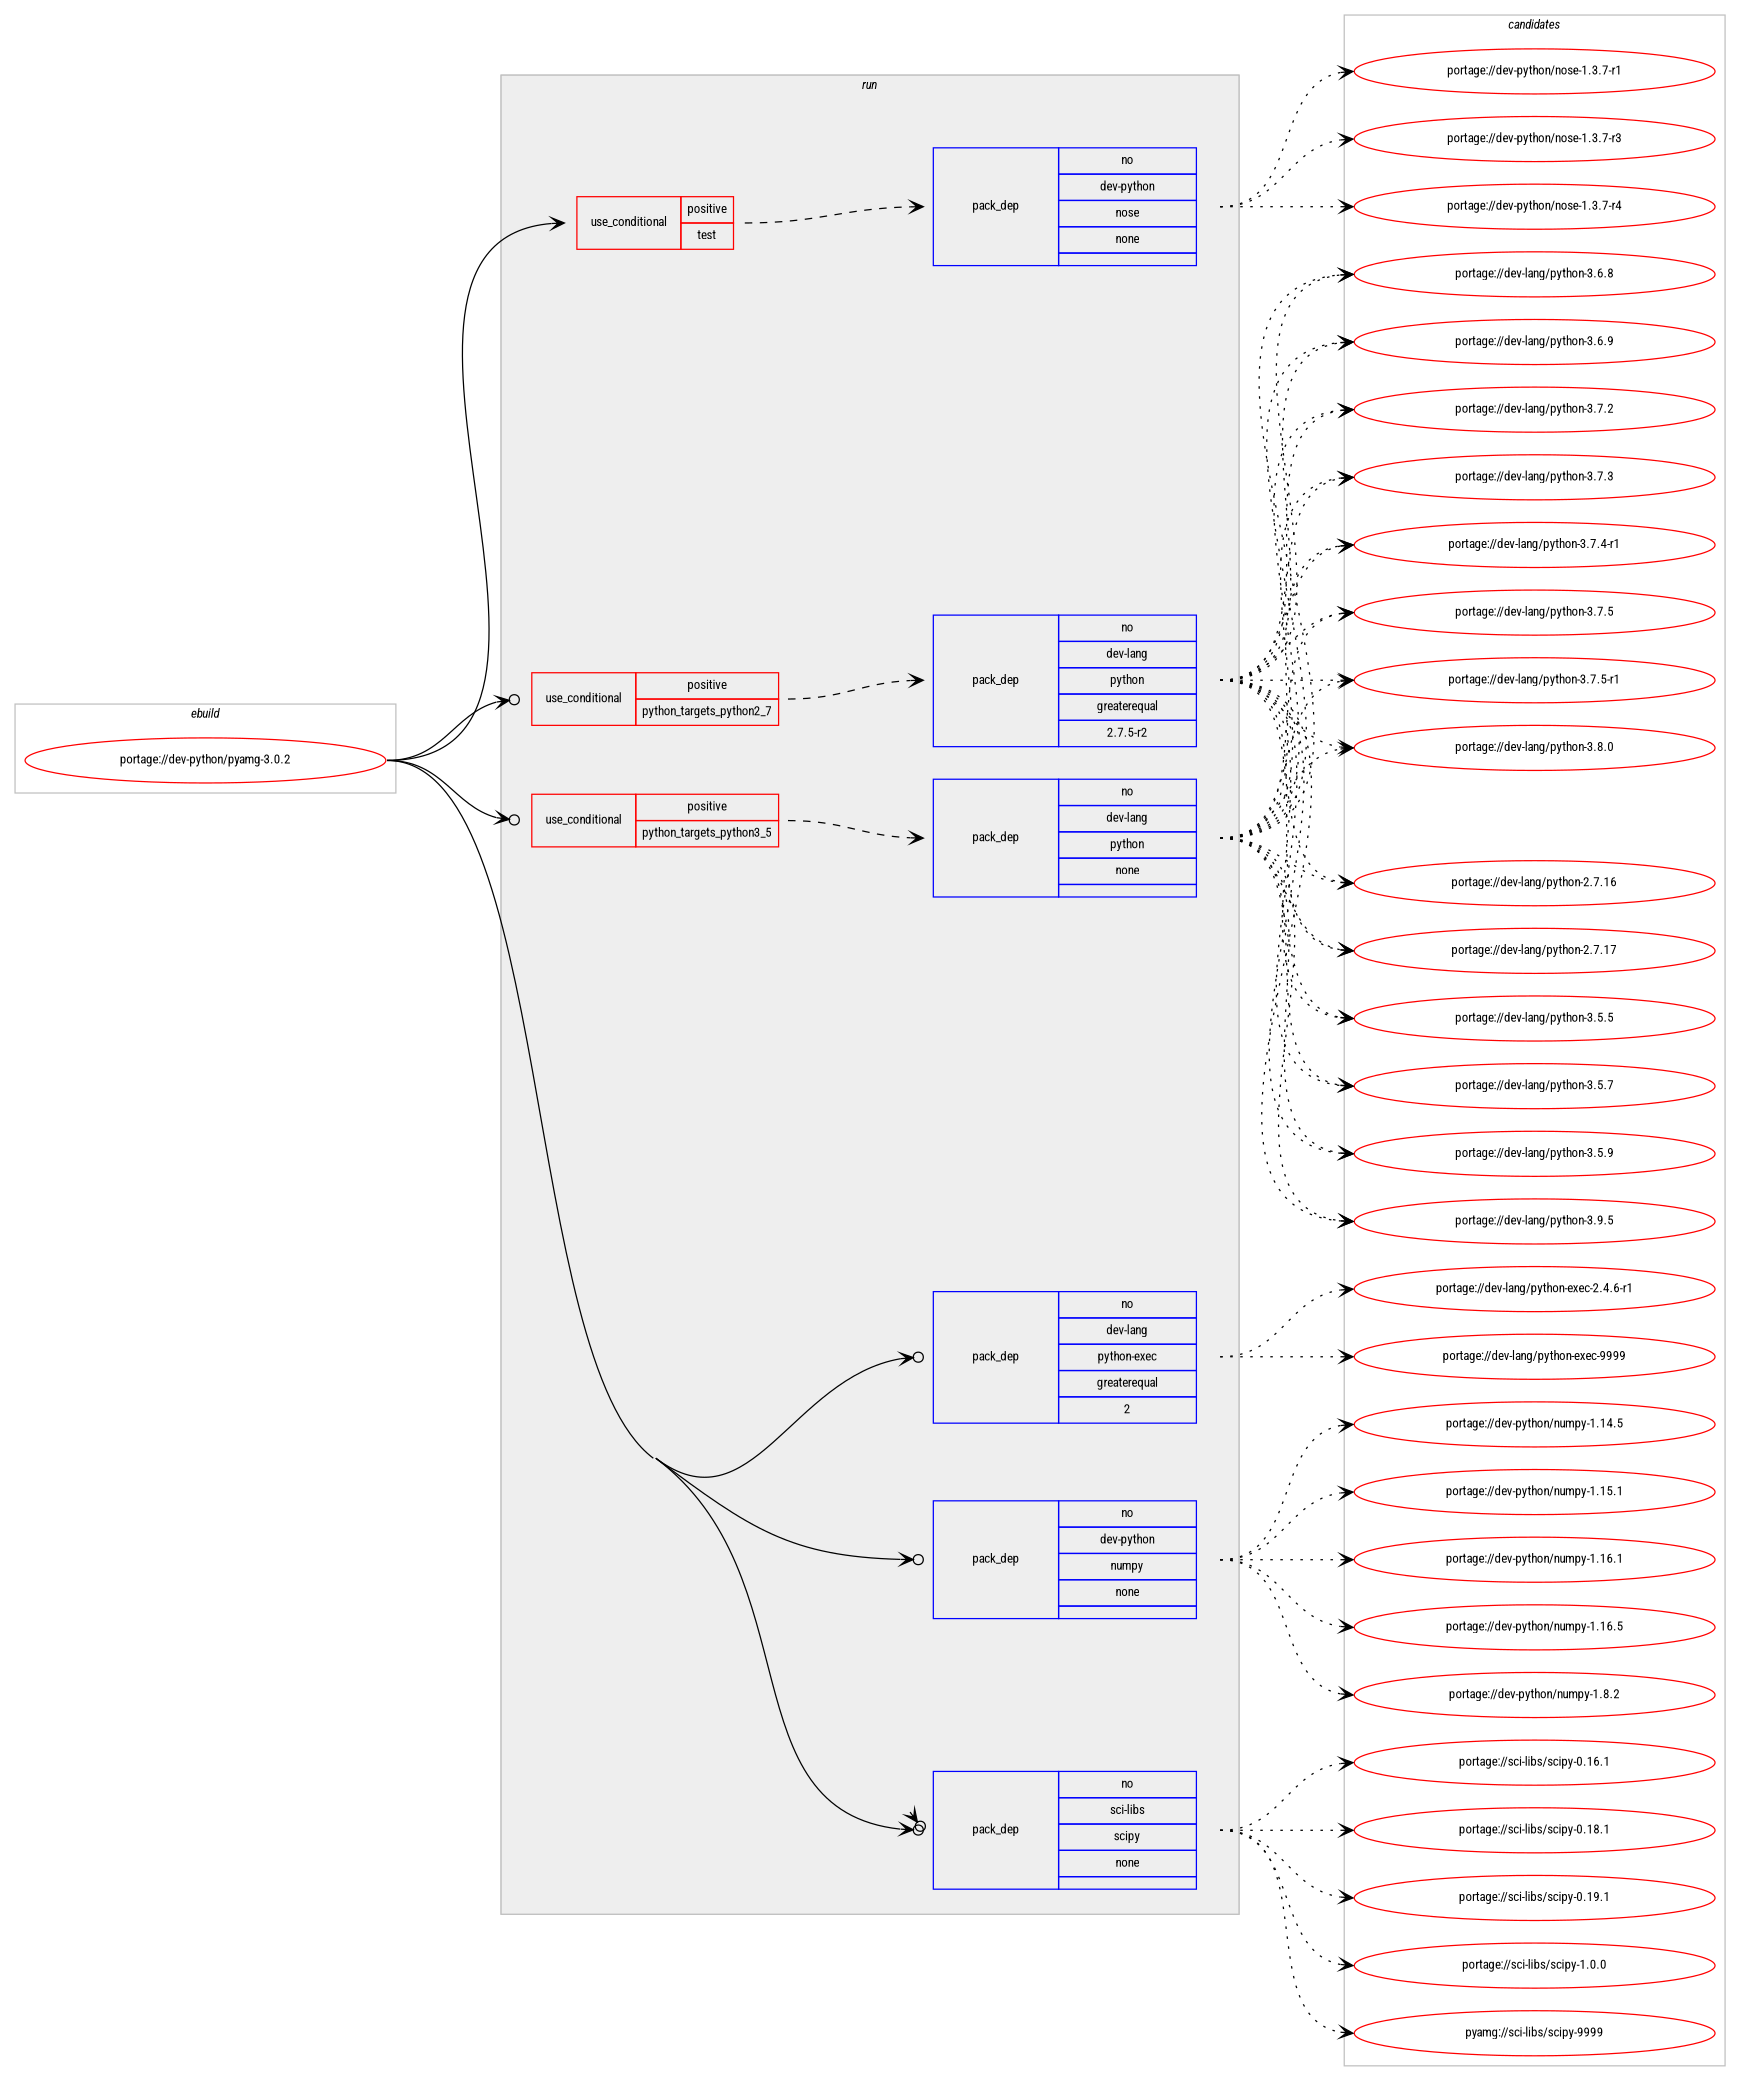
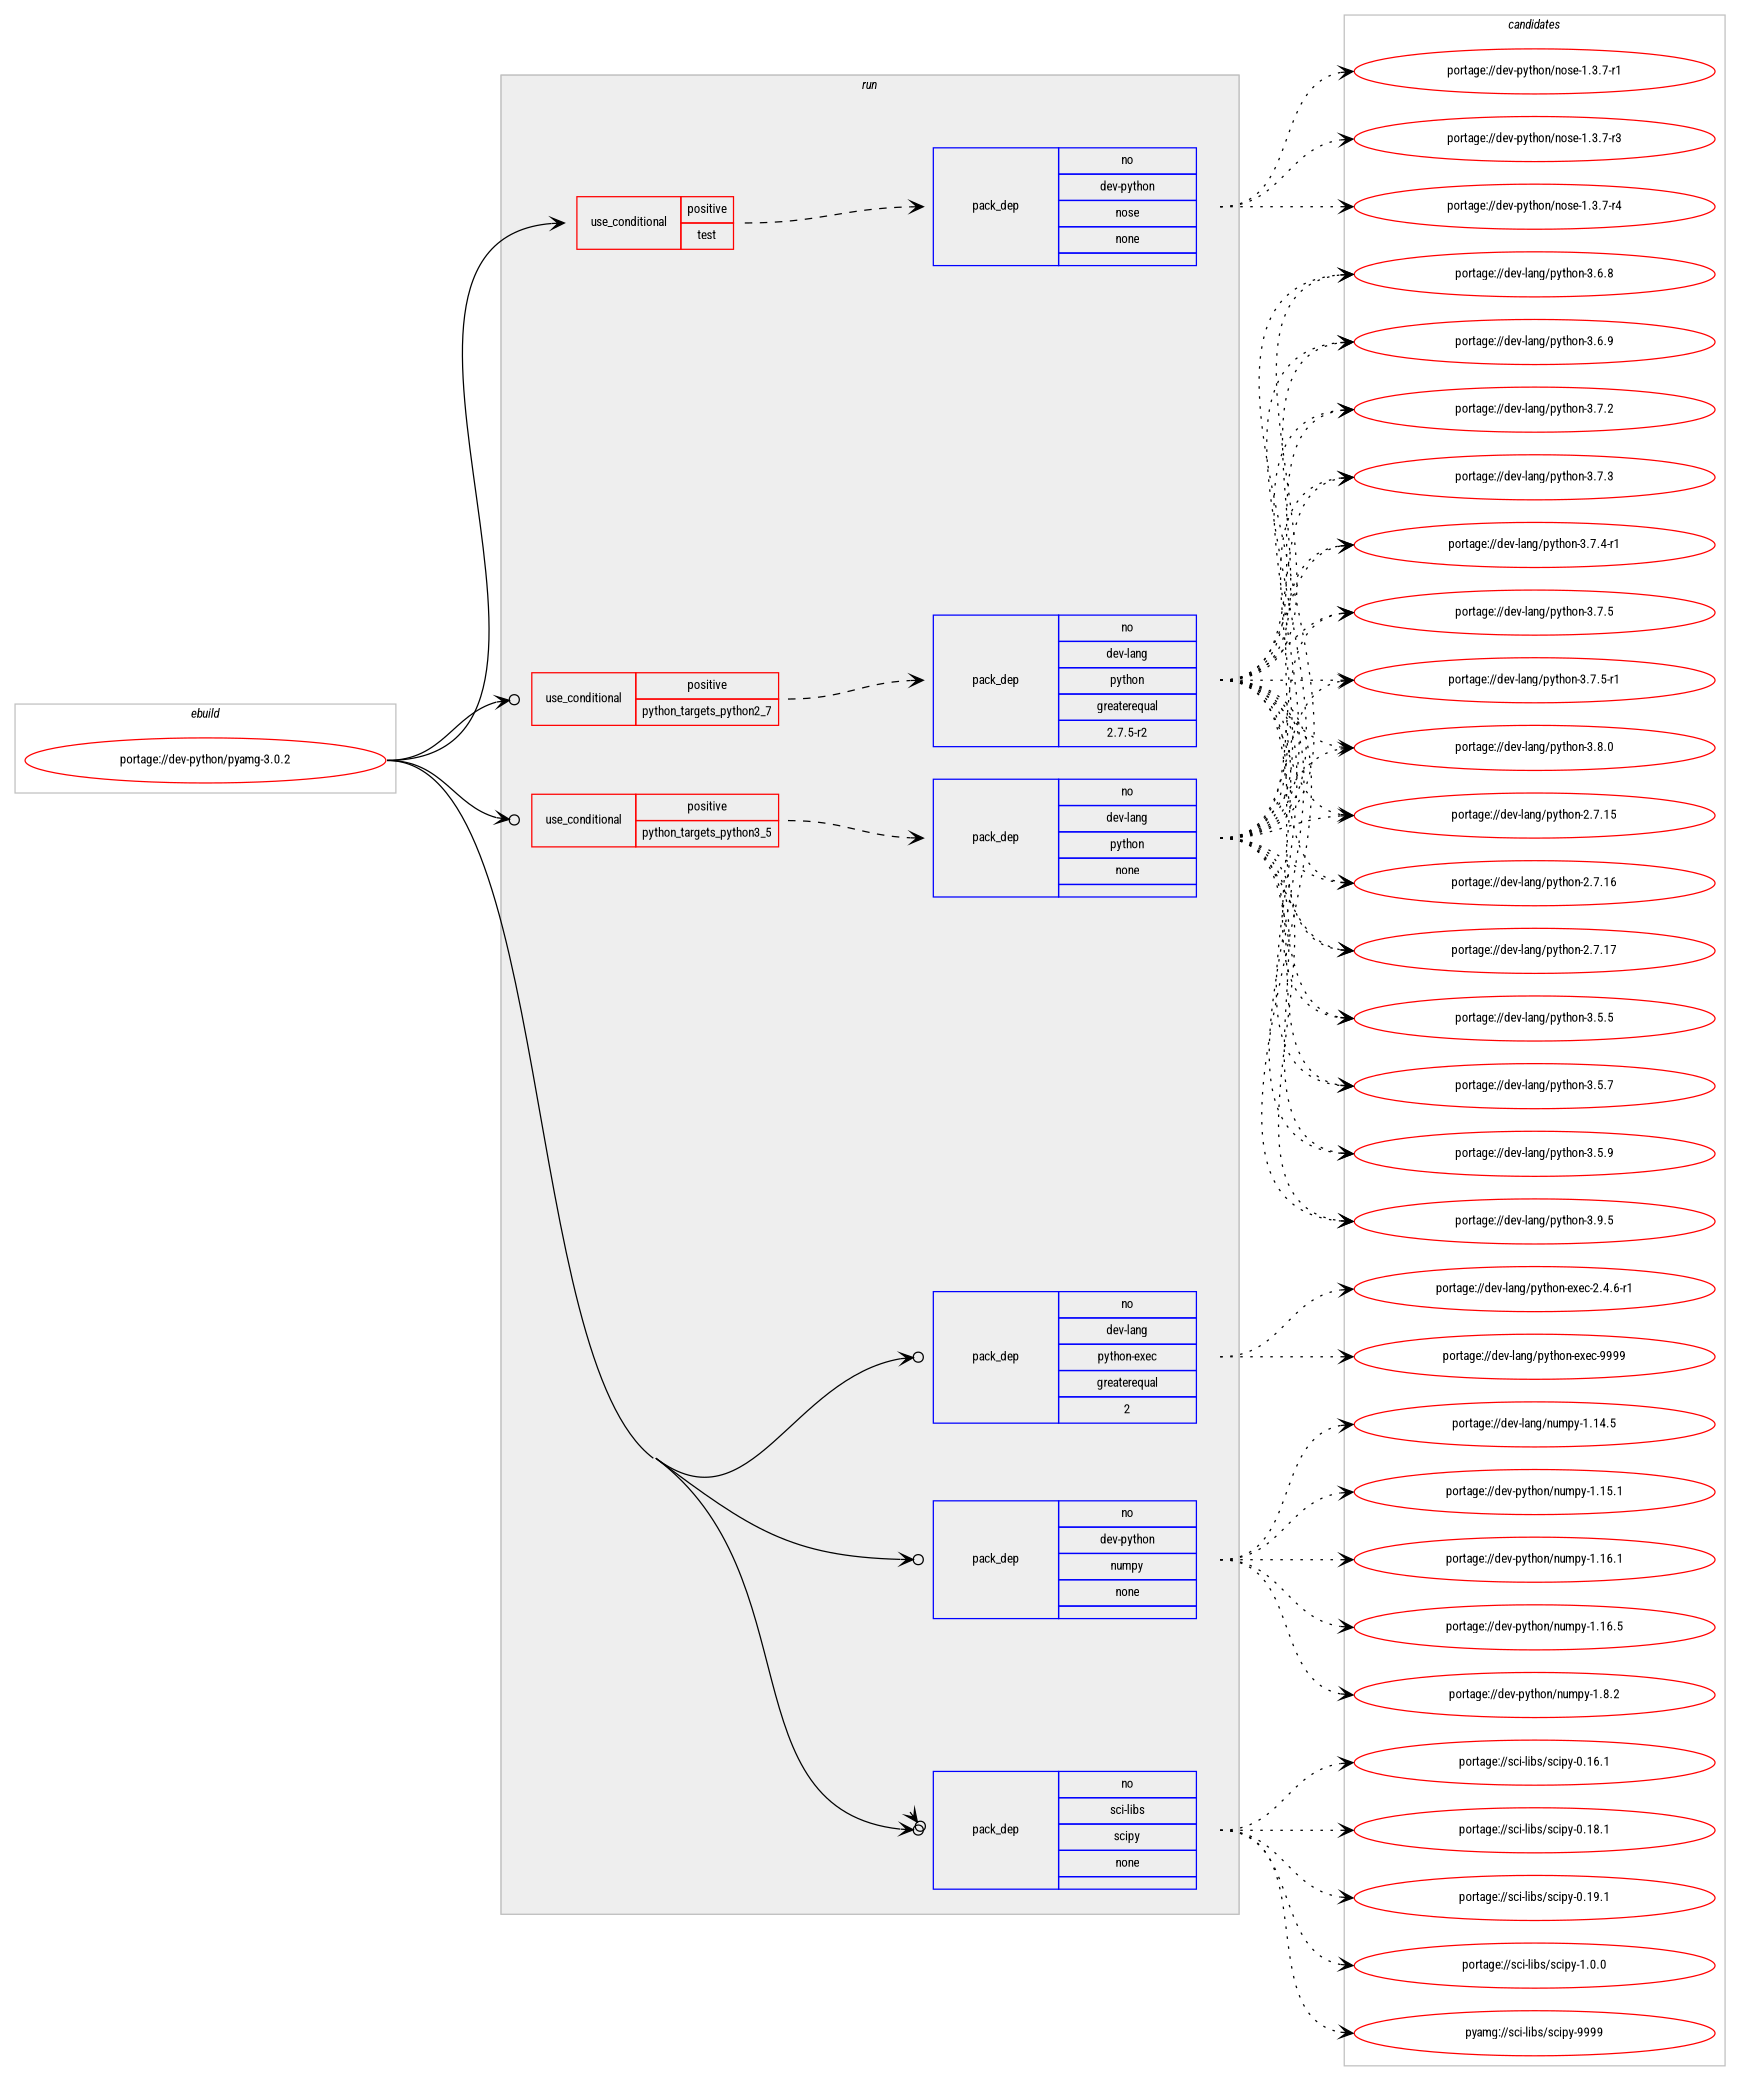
node "portage://dev-lang/python-2.7.15": added
node "portage://dev-python/numpy-1.14.5": label "portage://dev-python/numpy-1.14.5" -> "portage://dev-lang/numpy-1.14.5"
